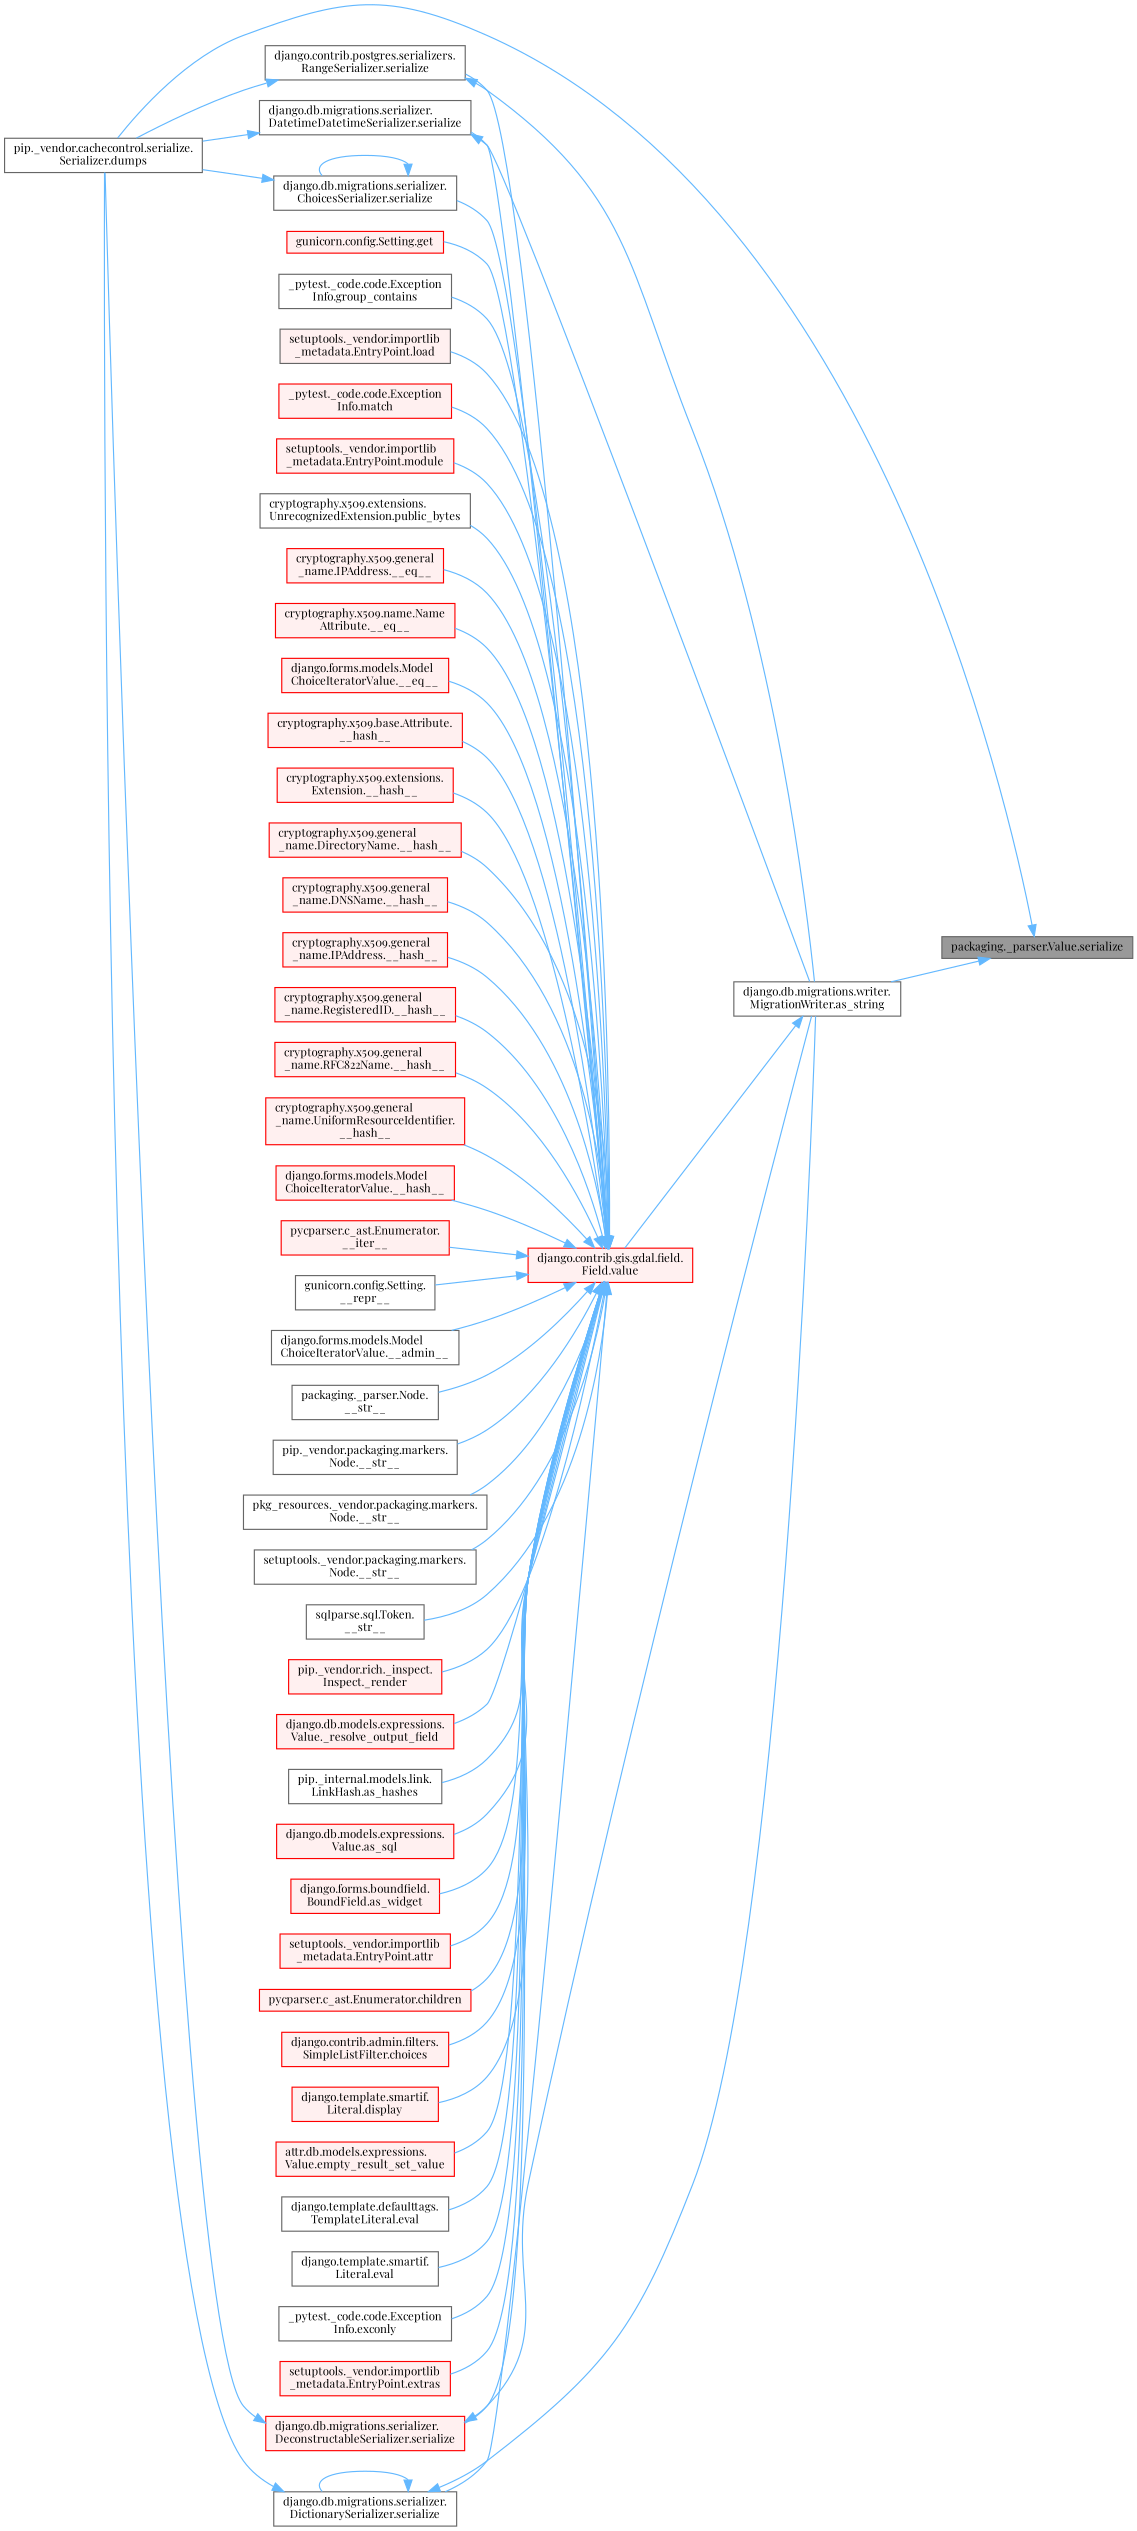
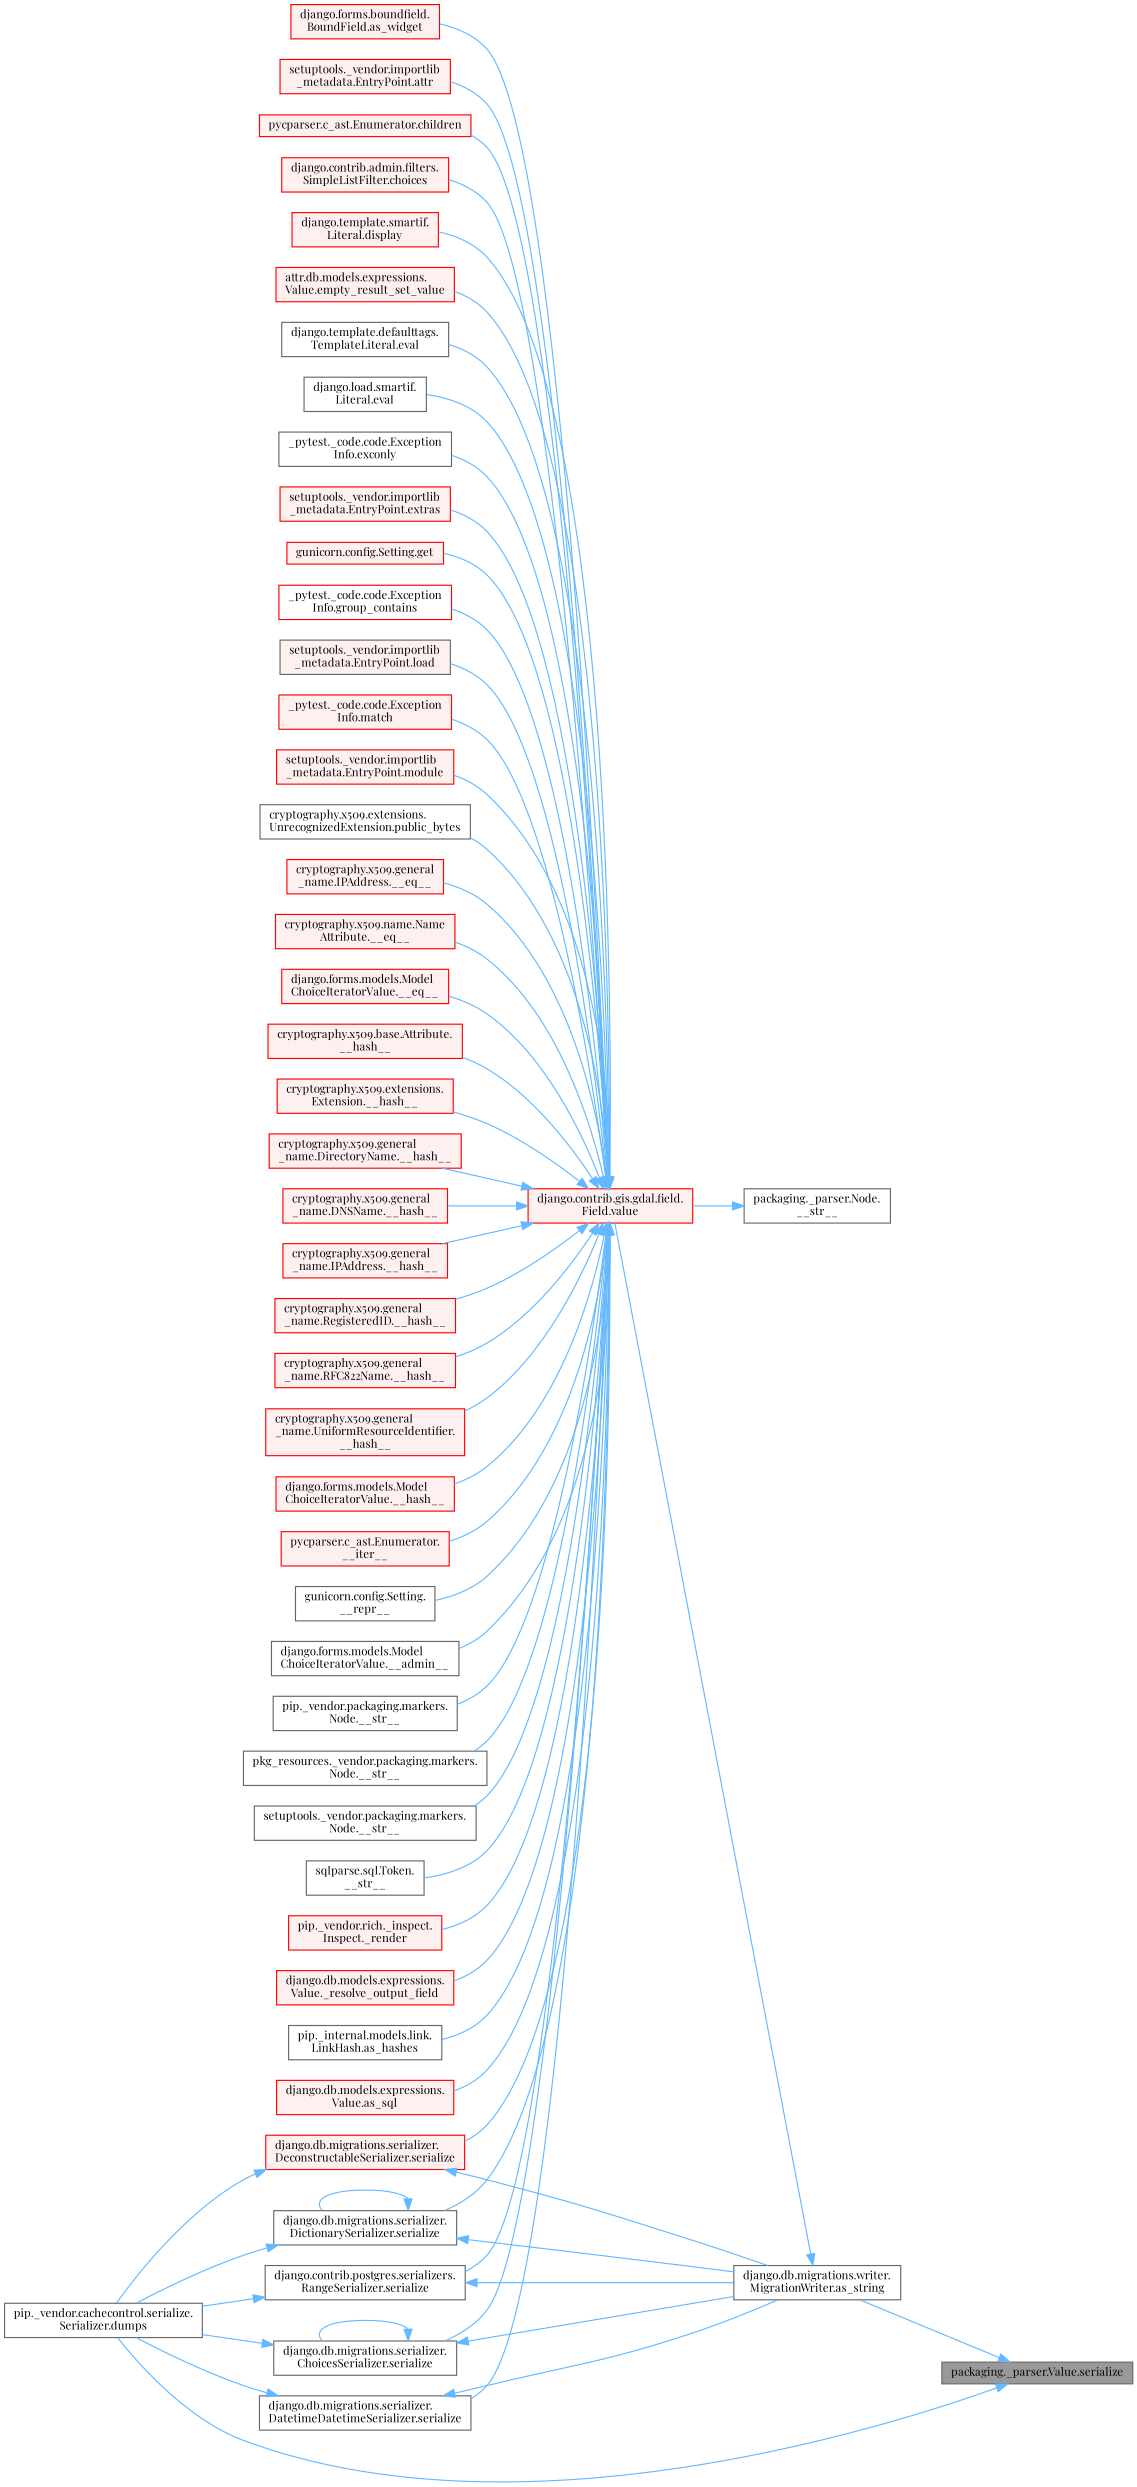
node "_pytest._code.code.Exception Info.group_contains": color grey40 -> red
edge "packaging._parser.Node. __str__" -> "django.contrib.gis.gdal.field. Field.value": reversed
node "django.template.smartif. Literal.eval": label "django.template.smartif. Literal.eval" -> "django.load.smartif. Literal.eval"
edge "django.db.migrations.writer. MigrationWriter.as_string" -> "django.db.migrations.serializer. ChoicesSerializer.serialize": added
